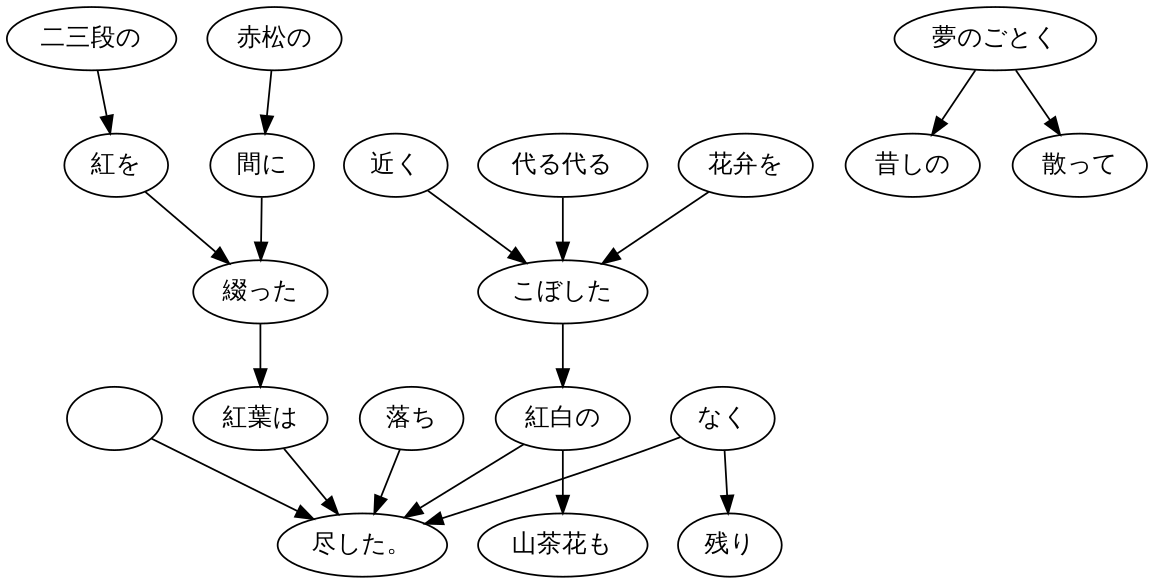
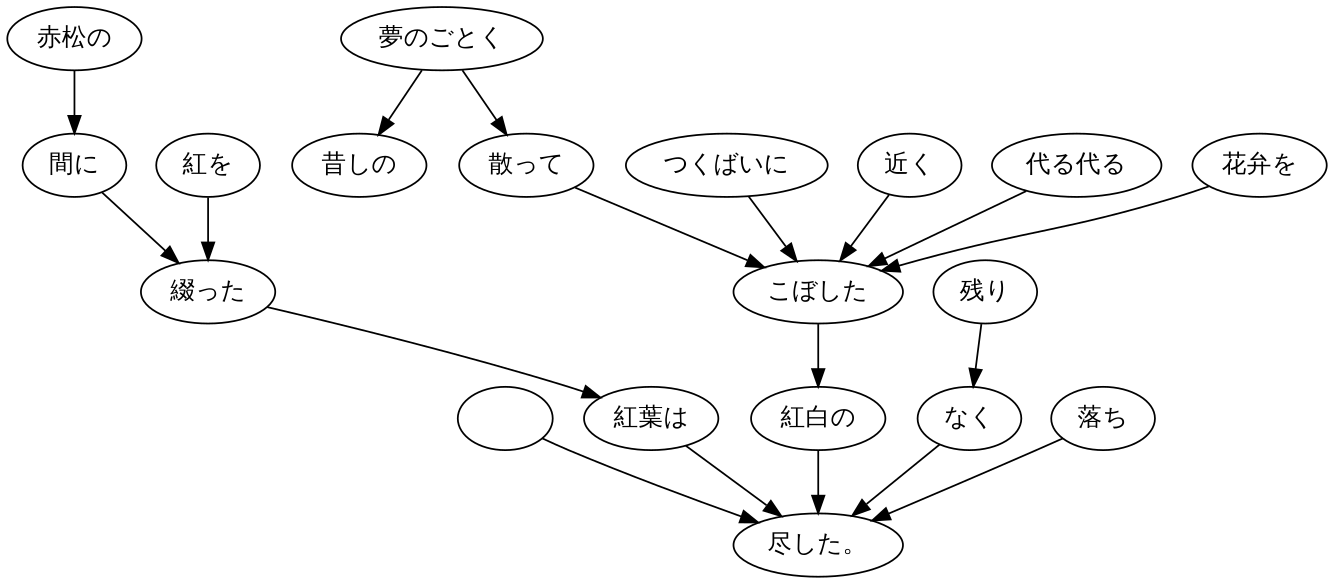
node "二三段の": removed
node "つくばいに": added
edge "散って" -> "こぼした": added
edge "なく" -> "残り": reversed
node "山茶花も": removed
